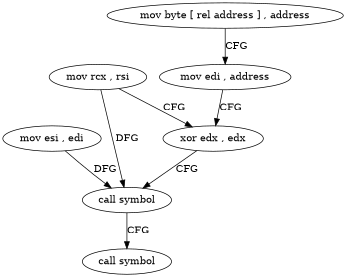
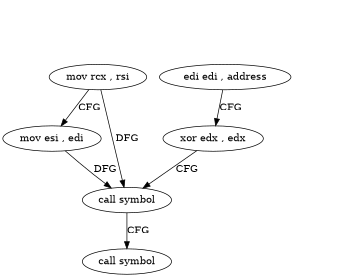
node "mov byte [ rel address ] , address": removed
node "mov edi , address": label "mov edi , address" -> "edi edi , address"
edge "mov rcx , rsi" -> "xor edx , edx": now "mov rcx , rsi" -> "mov esi , edi"
